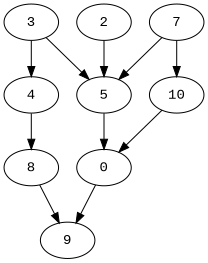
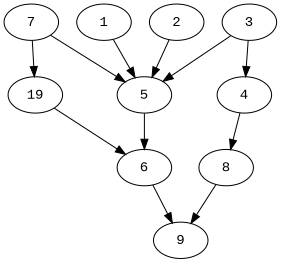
node "1": added
node "10": label "10" -> "19"
node "0": label "0" -> "6"
